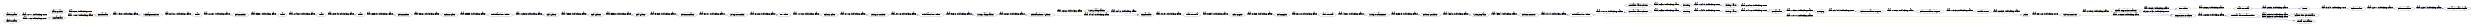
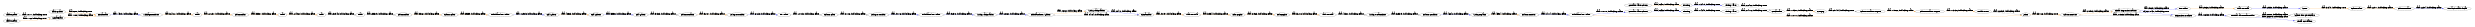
edge "Nominal Value Rename Filter" -> "Scatter Plot _JFreeChart_": label "data: 325379; is_blocking: False" -> "data: 28060; is_blocking: False"
